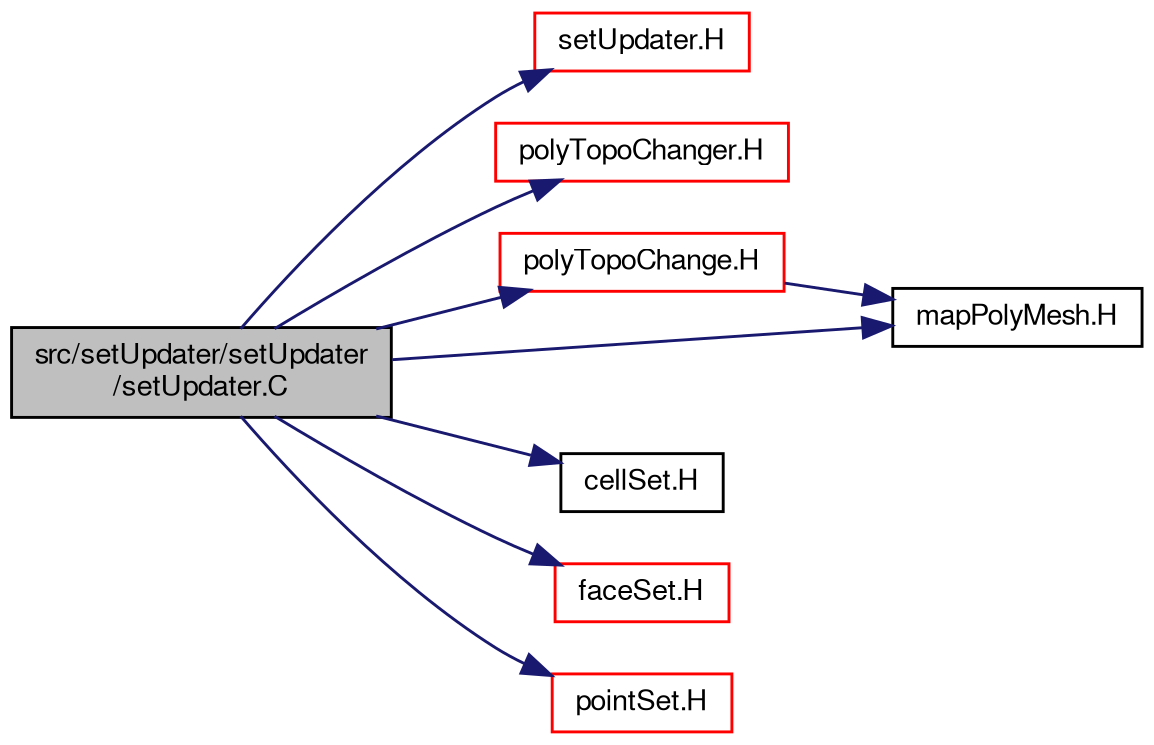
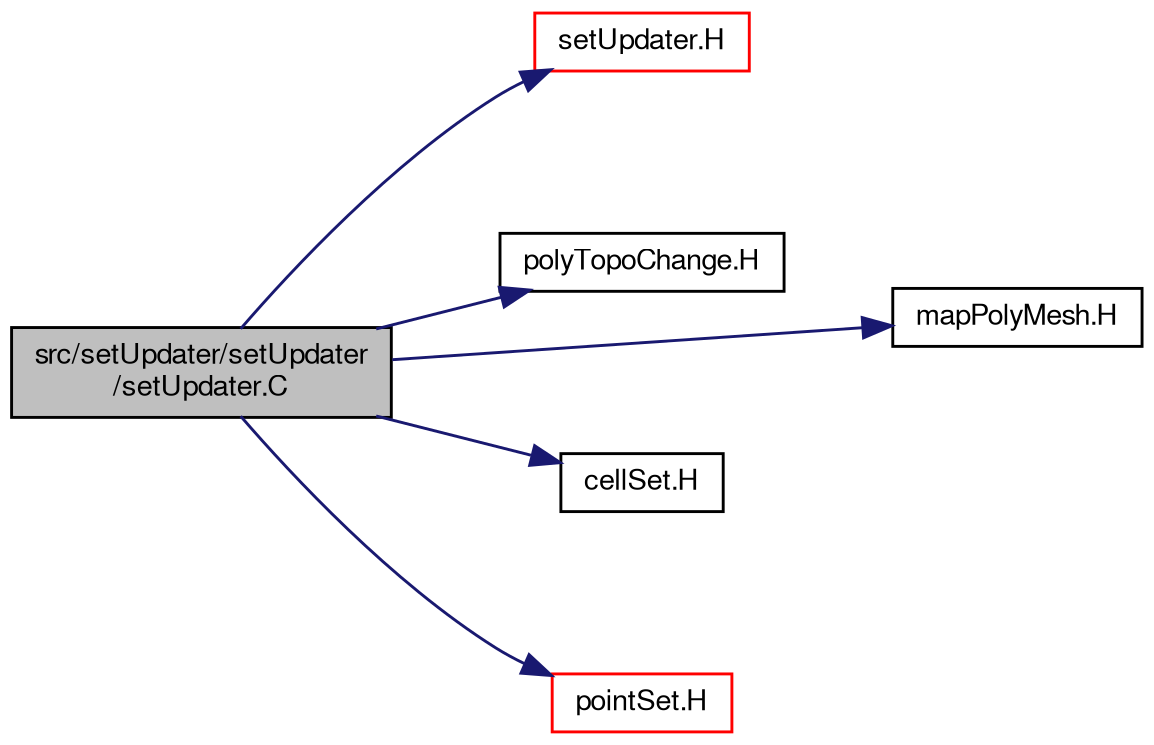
node "polyTopoChanger.H": removed
node "polyTopoChange.H": color red -> black
edge "polyTopoChange.H" -> "mapPolyMesh.H": removed
node "faceSet.H": removed
